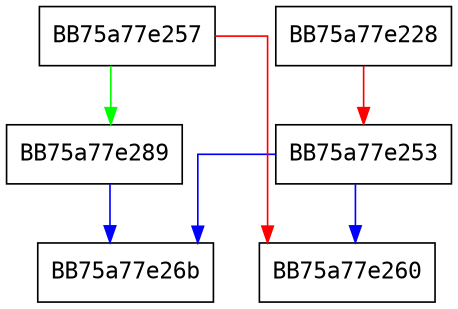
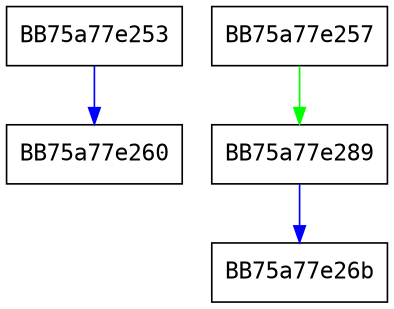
node "BB75a77e228": removed
edge "BB75a77e257" -> "BB75a77e260": removed
edge "BB75a77e253" -> "BB75a77e26b": removed
